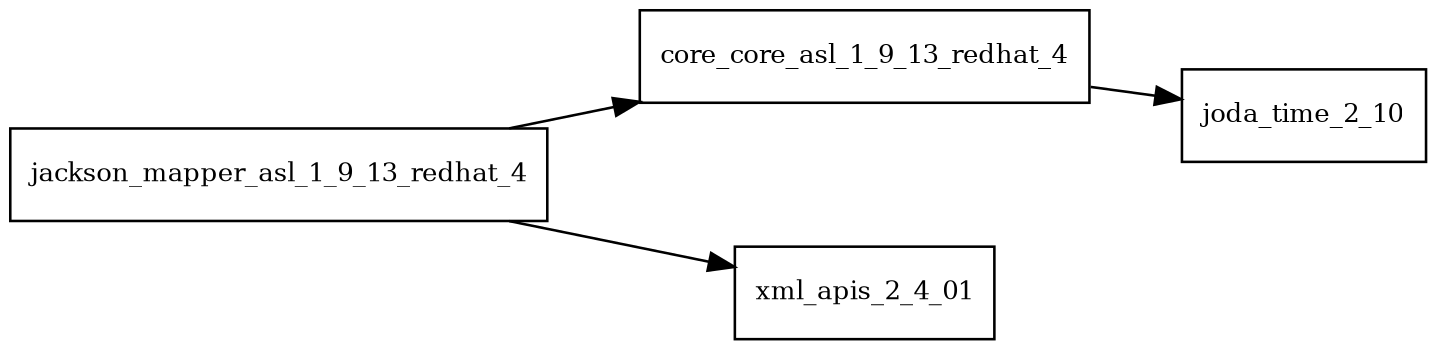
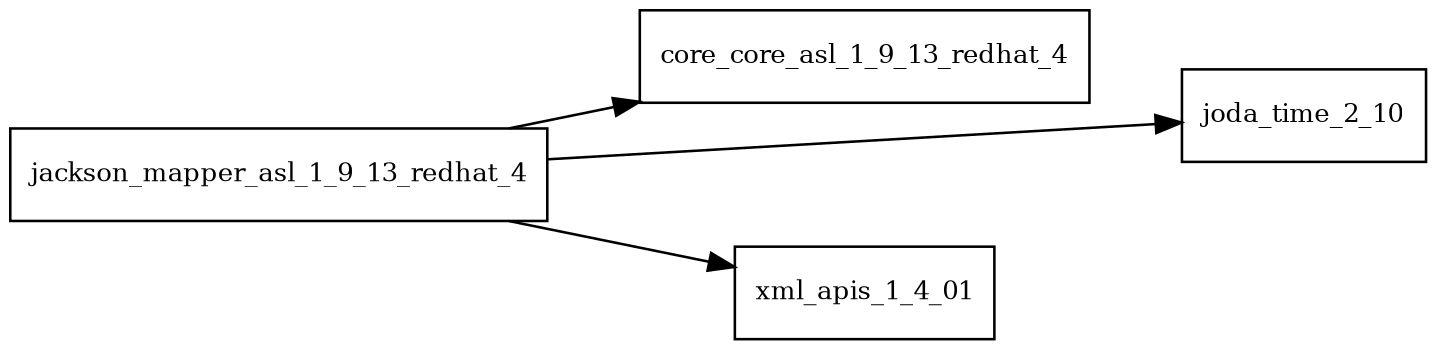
edge "core_core_asl_1_9_13_redhat_4" -> "joda_time_2_10": now "jackson_mapper_asl_1_9_13_redhat_4" -> "joda_time_2_10"
node "xml_apis_2_4_01": label "xml_apis_2_4_01" -> "xml_apis_1_4_01"
